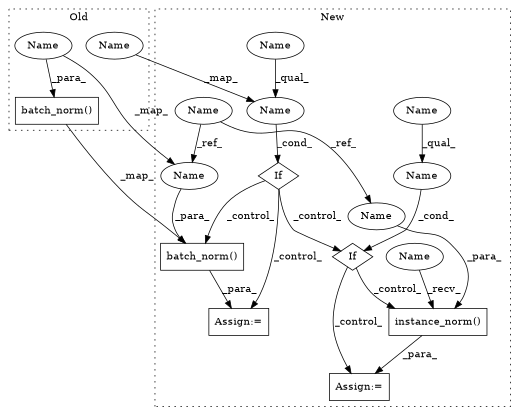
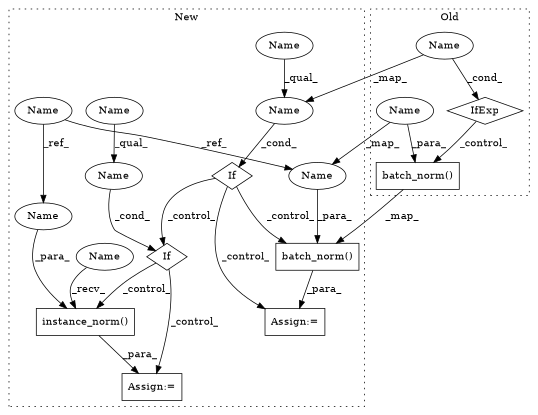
node "IfExp": added
